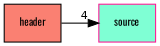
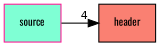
edge "header" -> "source": reversed
